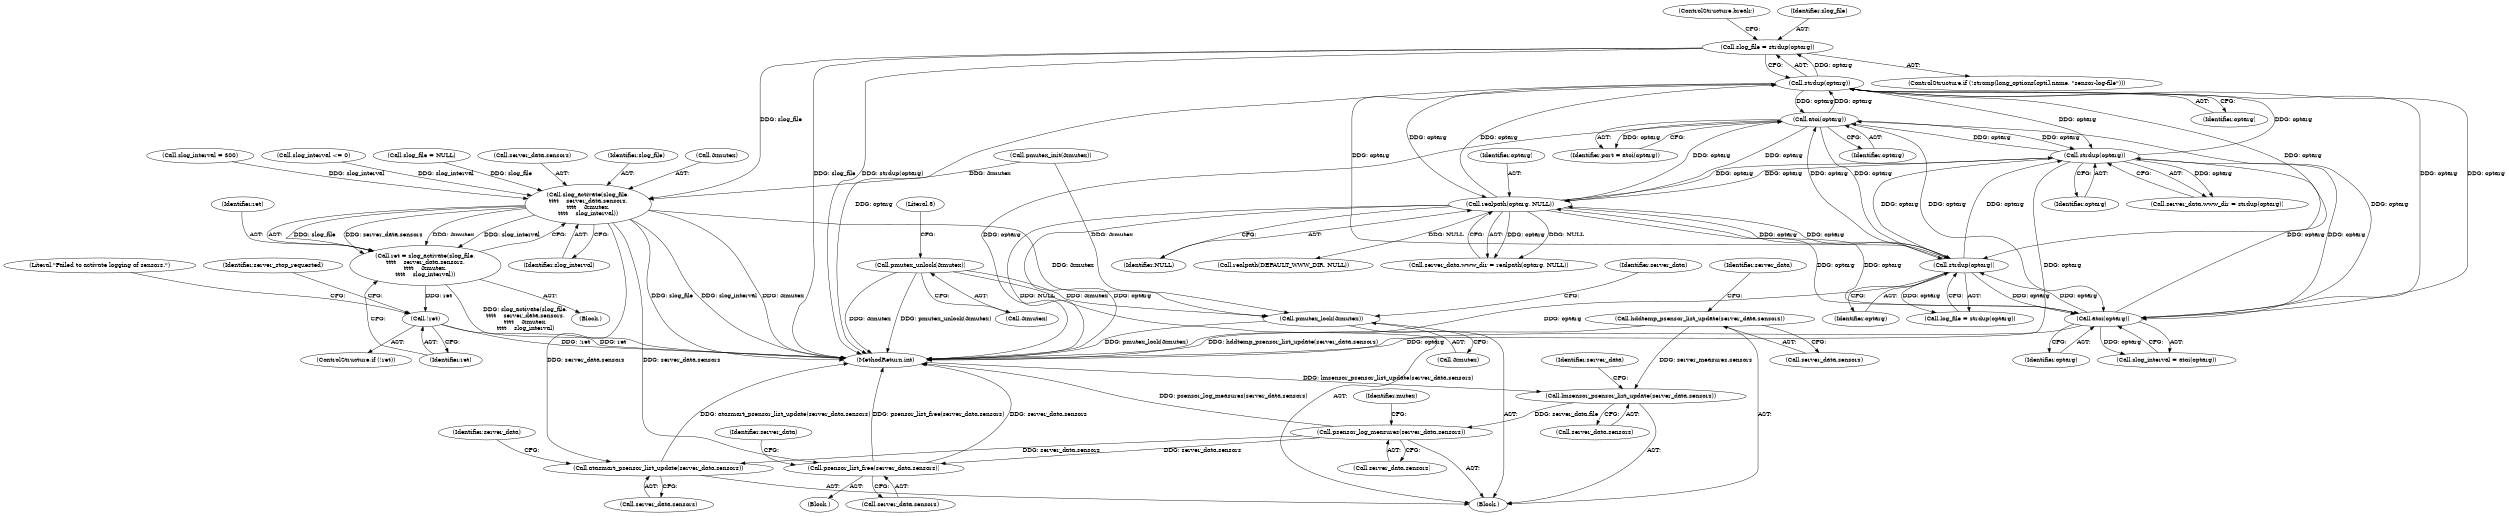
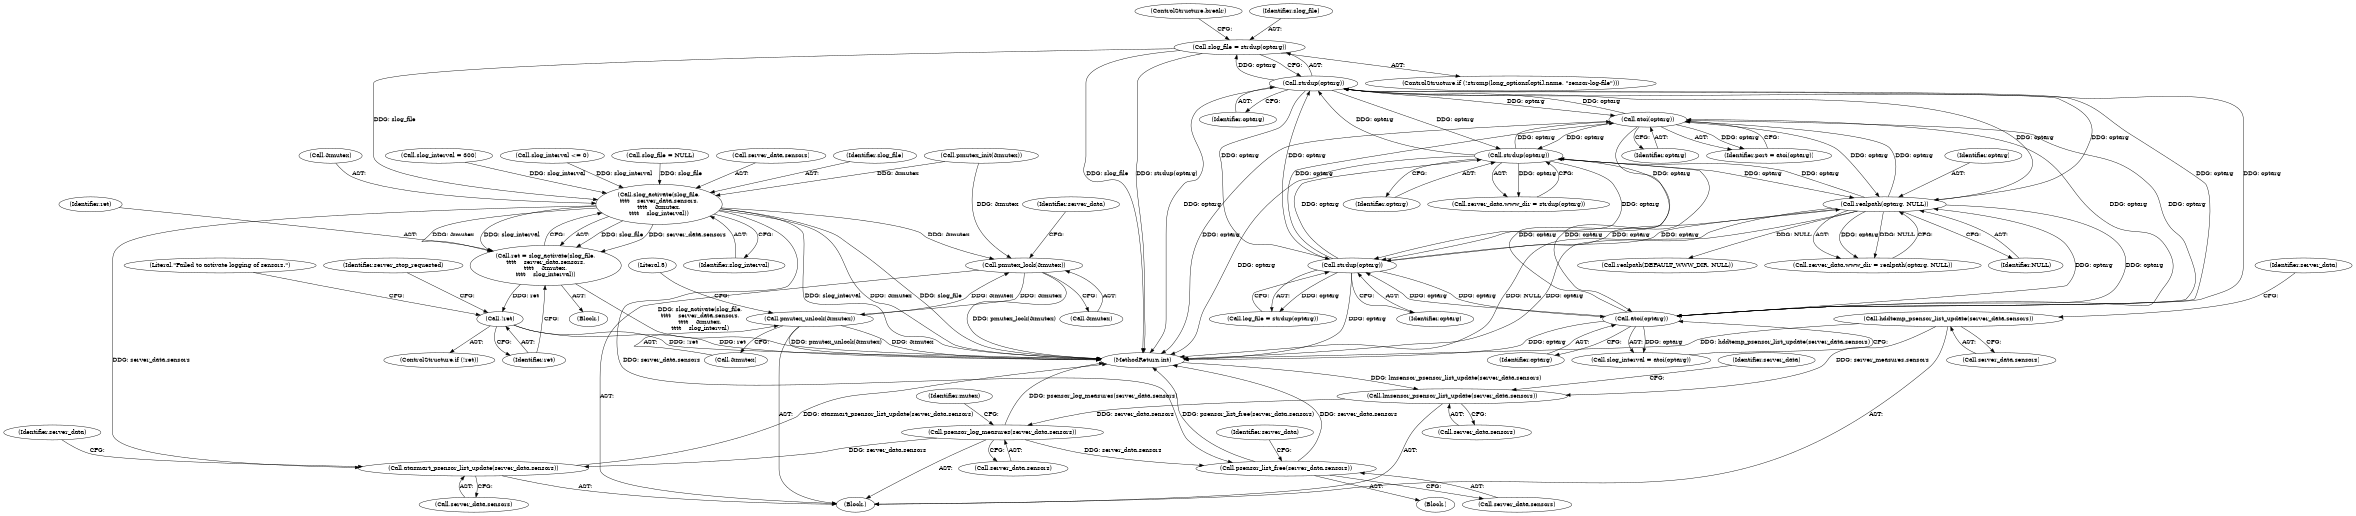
edge "(Call,pmutex_lock(&mutex))" -> "(Call,pmutex_unlock(&mutex))": added, label "DDG: &mutex"
edge "(Call,lmsensor_psensor_list_update(server_data.sensors))" -> "(Call,psensor_log_measures(server_data.sensors))": label "DDG: server_data.file" -> "DDG: server_data.sensors"
